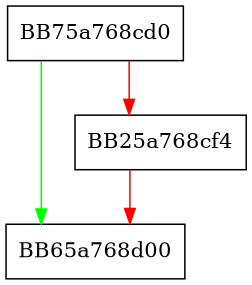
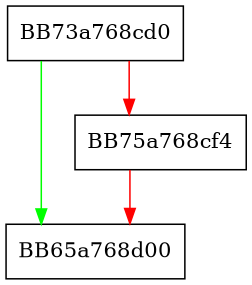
node "BB75a768cd0": label "BB75a768cd0" -> "BB73a768cd0"
node "BB25a768cf4": label "BB25a768cf4" -> "BB75a768cf4"
